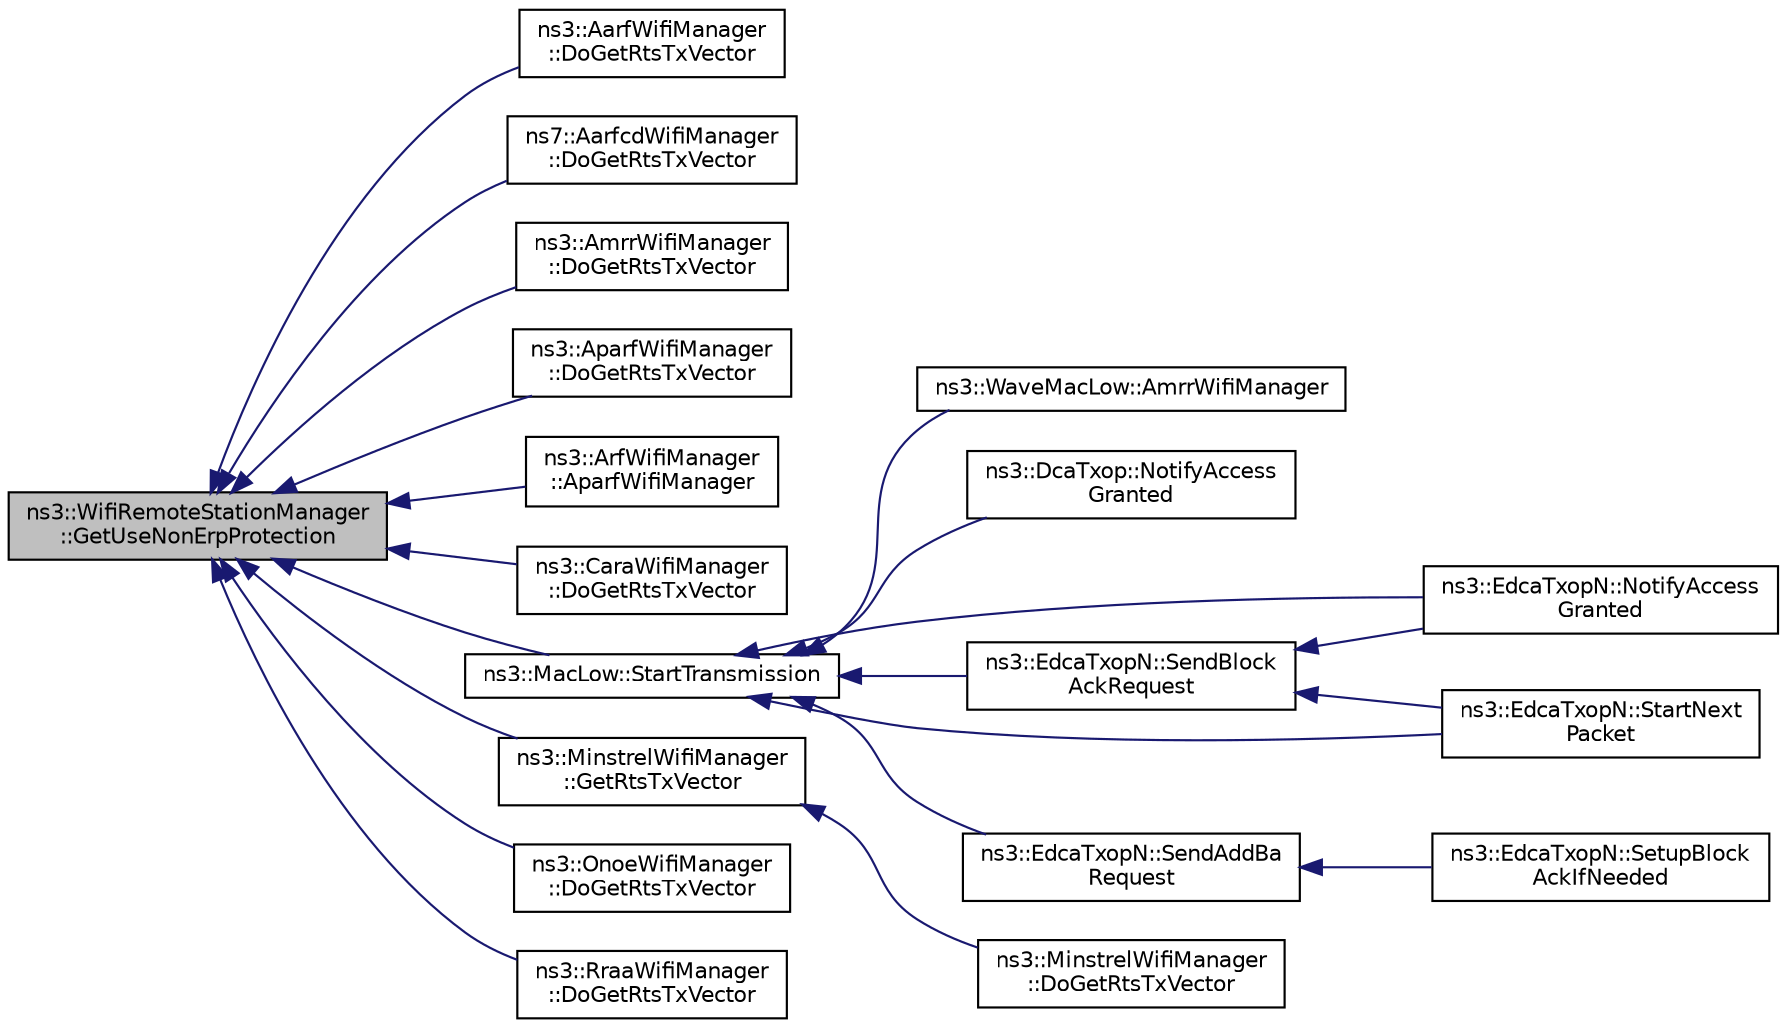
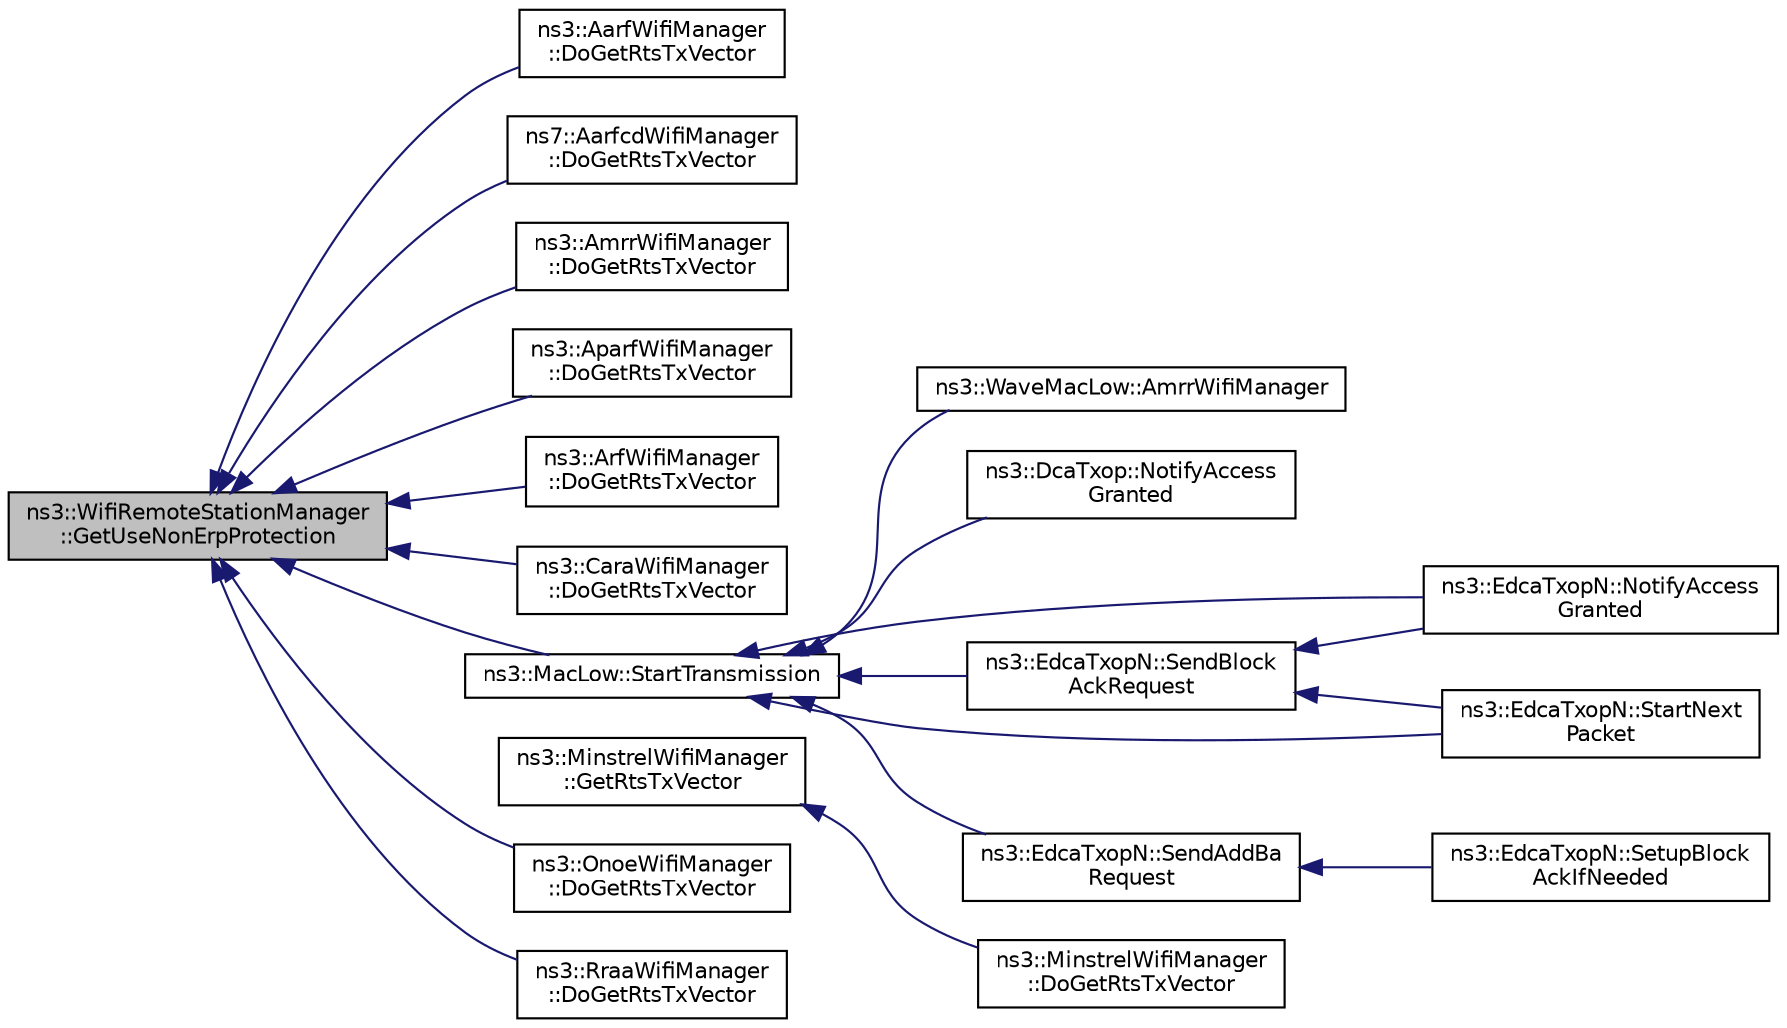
node "ns3::ArfWifiManager ::AparfWifiManager": label "ns3::ArfWifiManager ::AparfWifiManager" -> "ns3::ArfWifiManager ::DoGetRtsTxVector"
edge "ns3::MinstrelWifiManager ::GetRtsTxVector" -> "ns3::WifiRemoteStationManager ::GetUseNonErpProtection": removed
